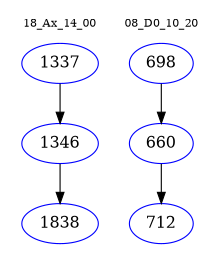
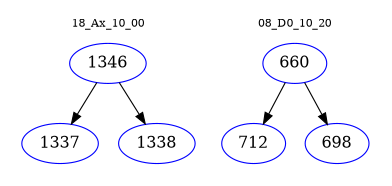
cluster "18_Ax_14_00": label "18_Ax_14_00" -> "18_Ax_10_00"
edge "1337" -> "1346": reversed
edge "698" -> "660": reversed
node "1838": label "1838" -> "1338"
